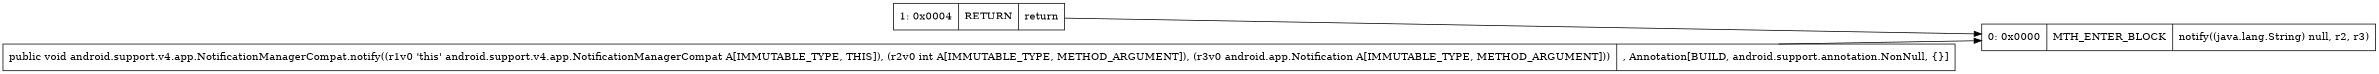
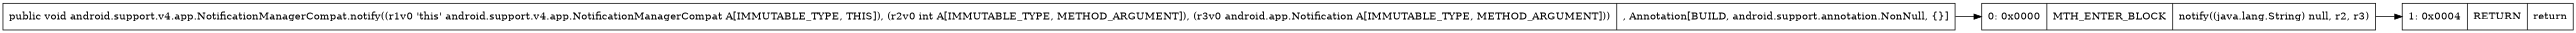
edge "1: 0x0004" -> "0: 0x0000": reversed
